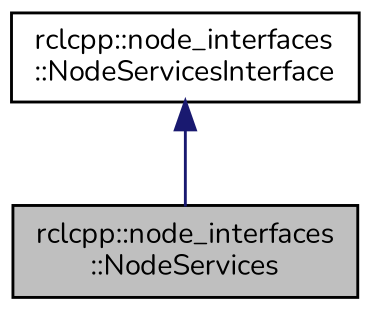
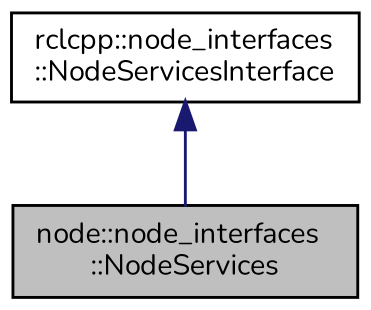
node "rclcpp::node_interfaces ::NodeServices": label "rclcpp::node_interfaces ::NodeServices" -> "node::node_interfaces ::NodeServices"
